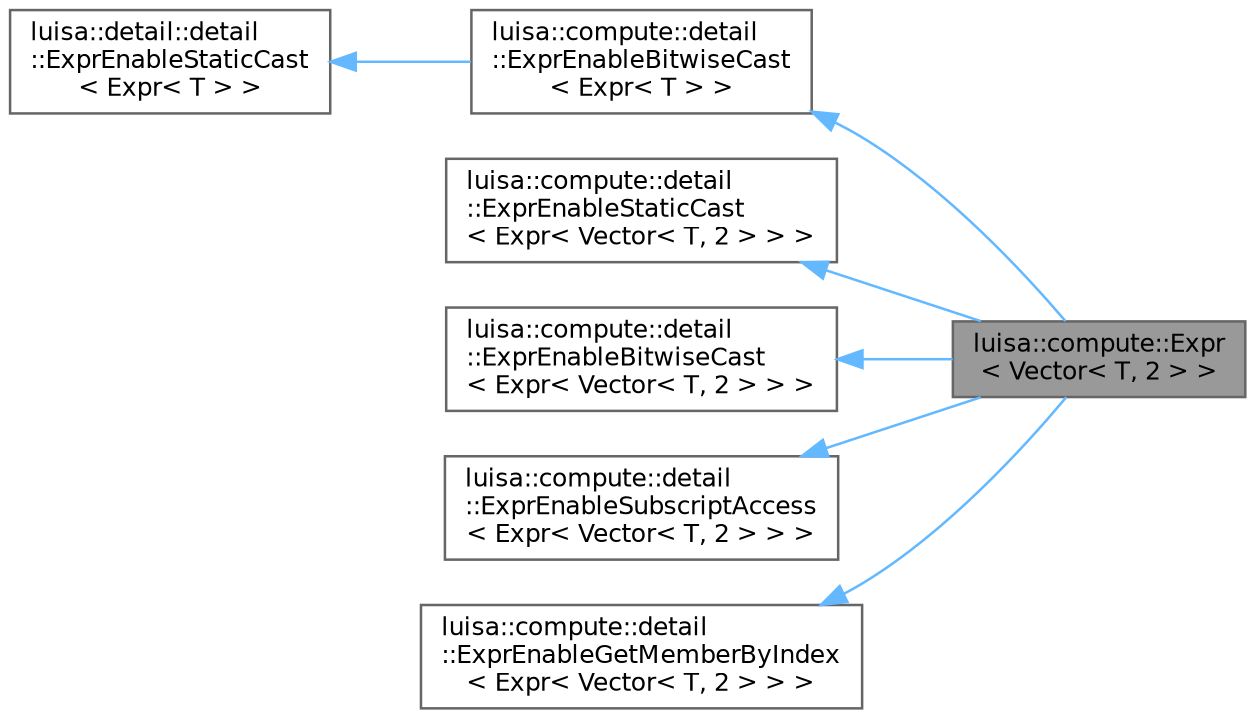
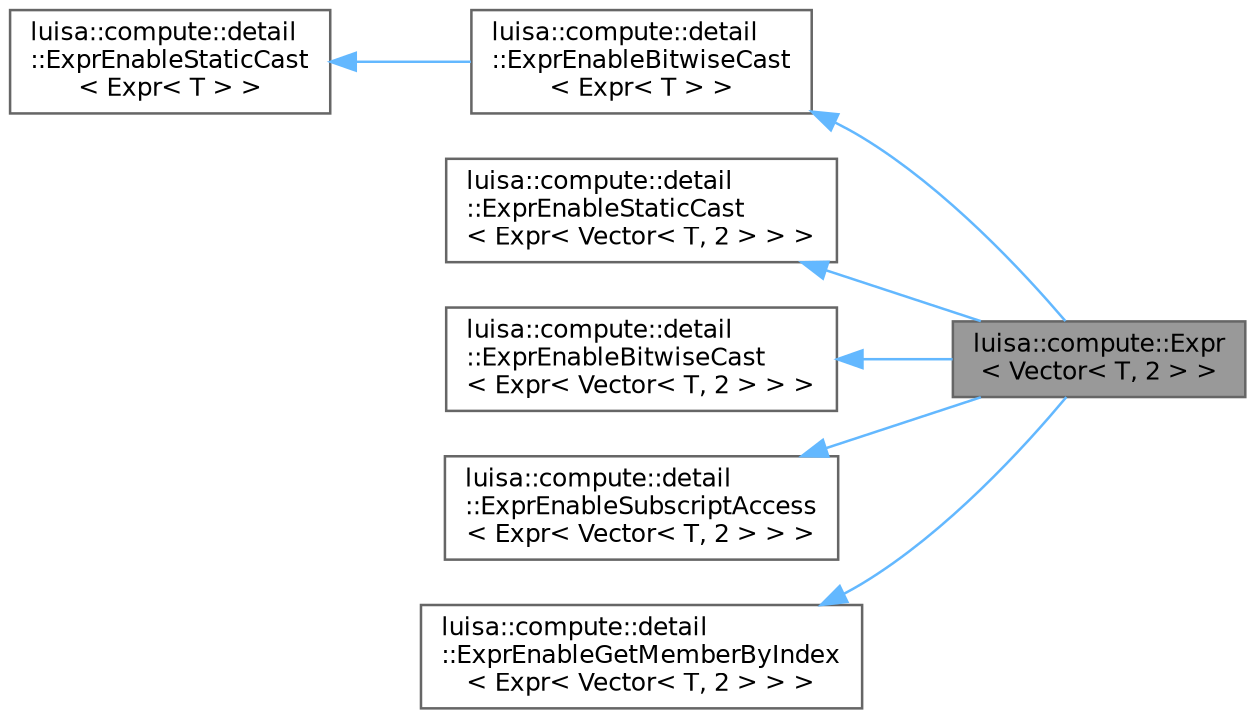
node "luisa::detail::detail ::ExprEnableStaticCast < Expr< T > >": label "luisa::detail::detail ::ExprEnableStaticCast < Expr< T > >" -> "luisa::compute::detail ::ExprEnableStaticCast < Expr< T > >"
